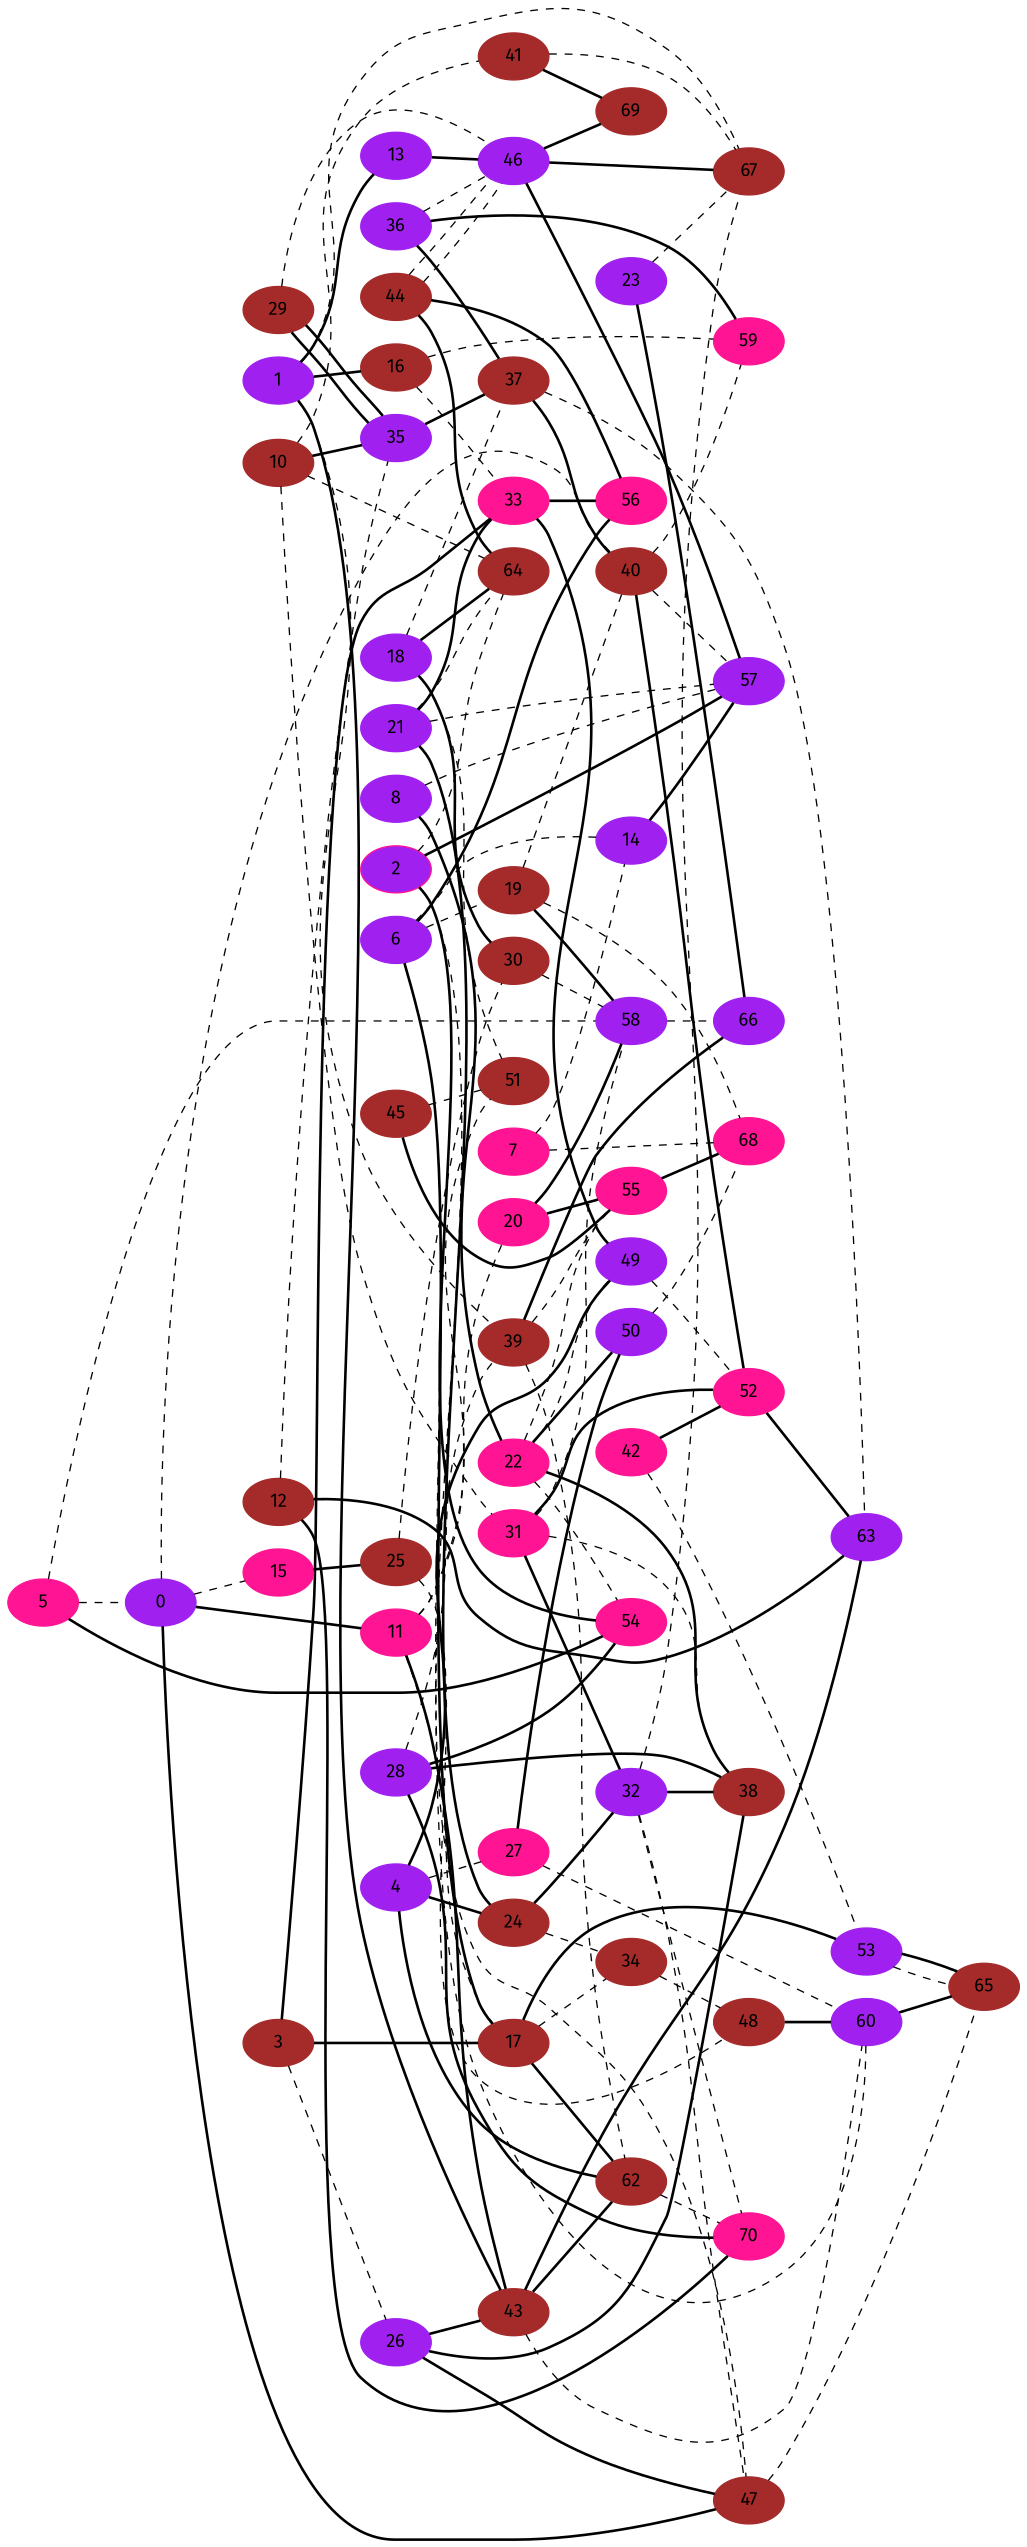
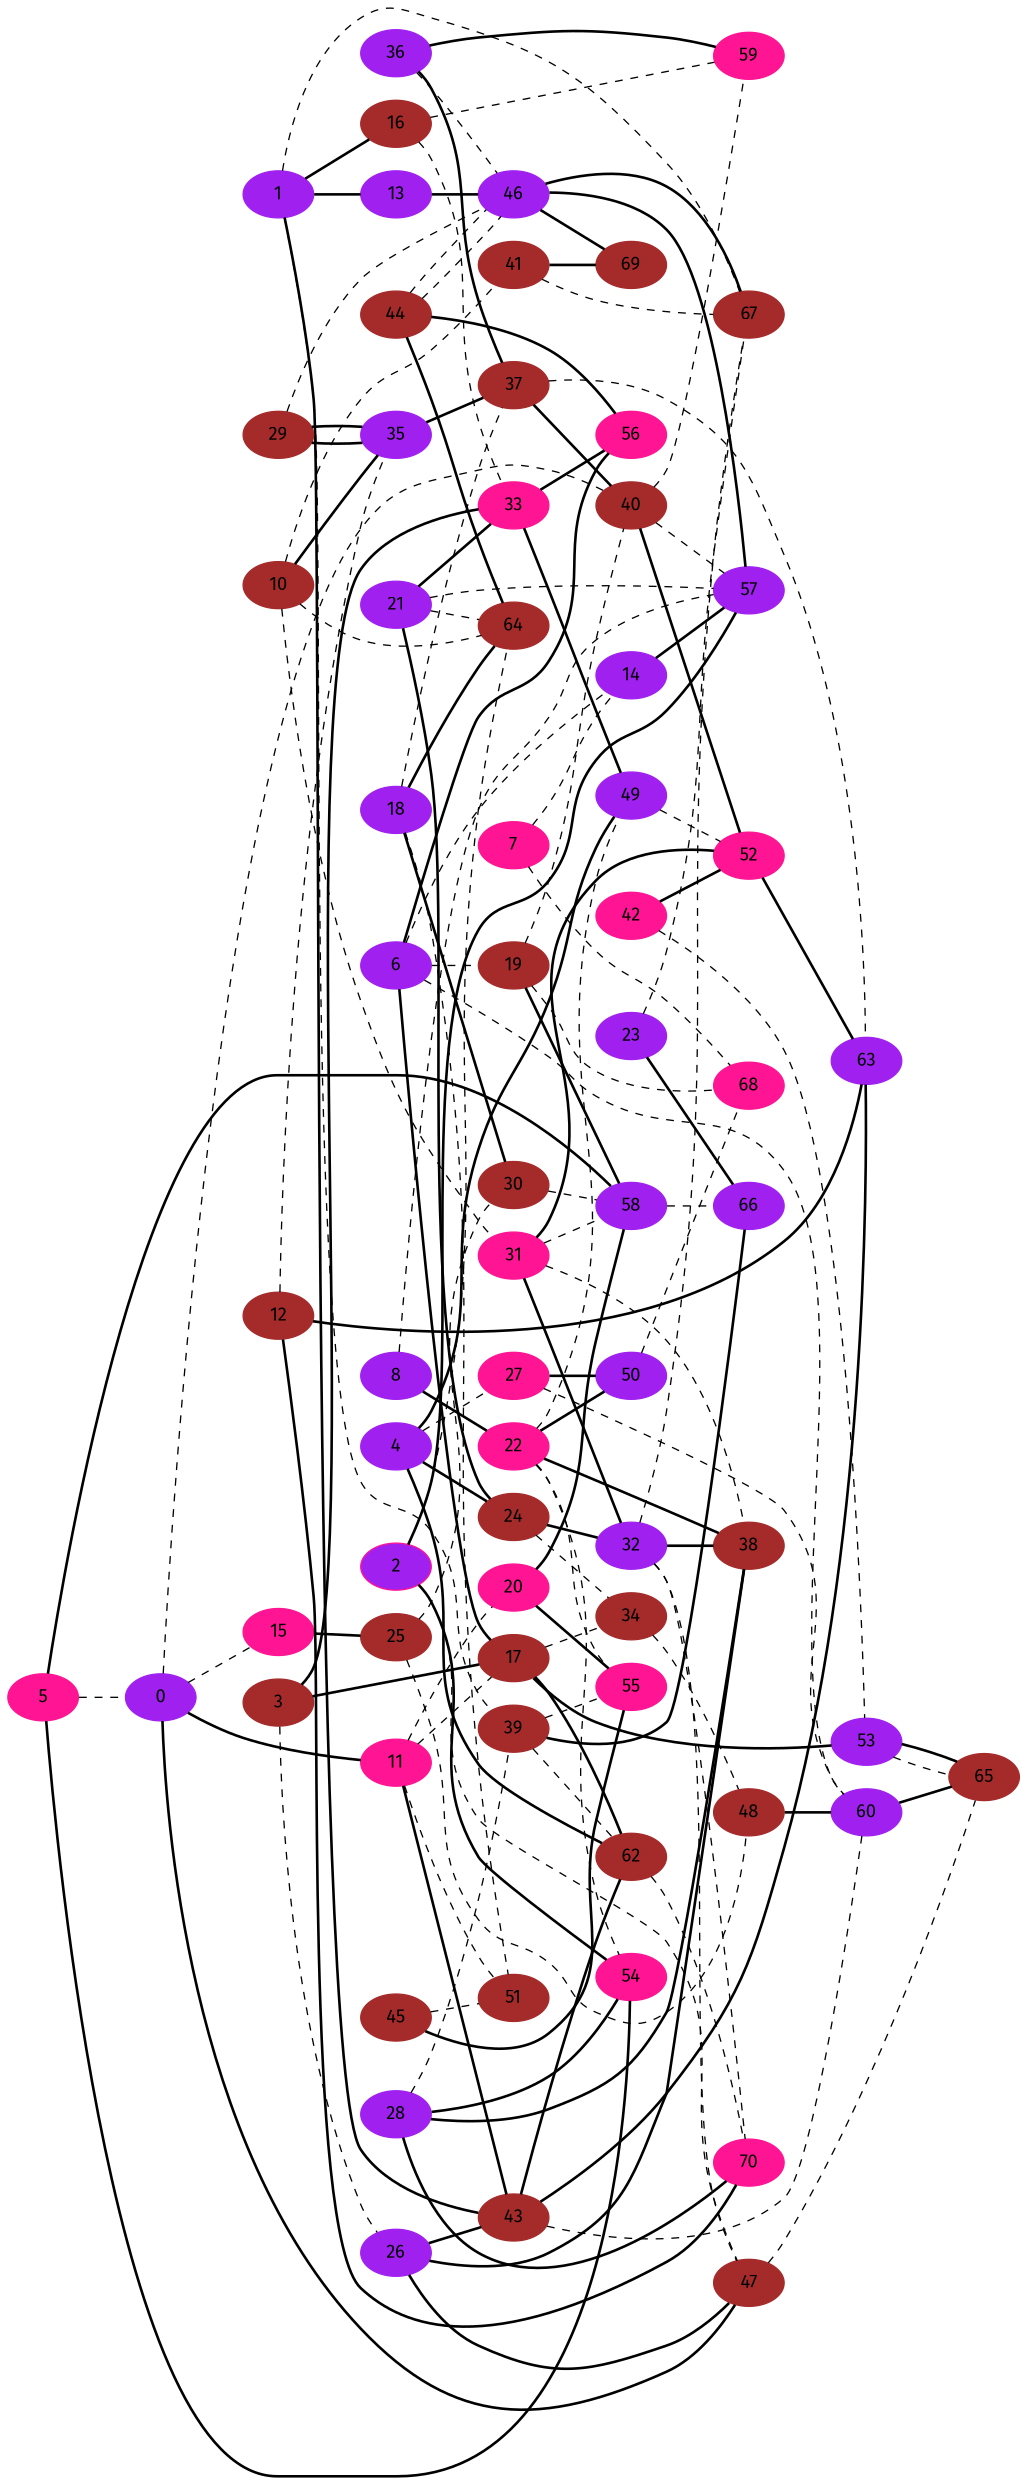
edge "58" -- "5": style dashed -> bold
edge "68" -- "55": removed
